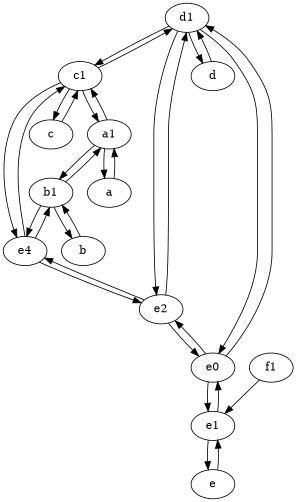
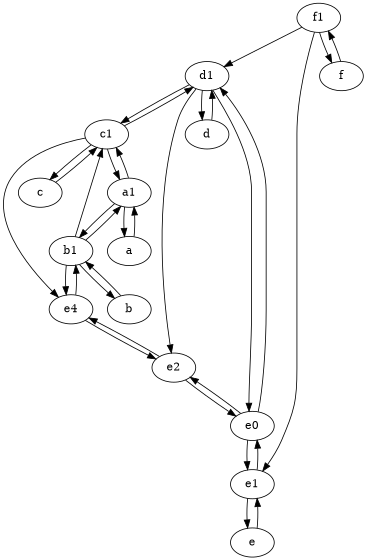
node "f": added
edge "e4" -> "c1": now "b1" -> "c1"
edge "e2" -> "d1": now "f1" -> "d1"
